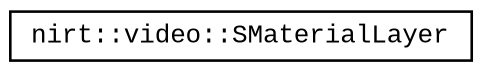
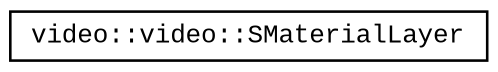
node "nirt::video::SMaterialLayer": label "nirt::video::SMaterialLayer" -> "video::video::SMaterialLayer"
